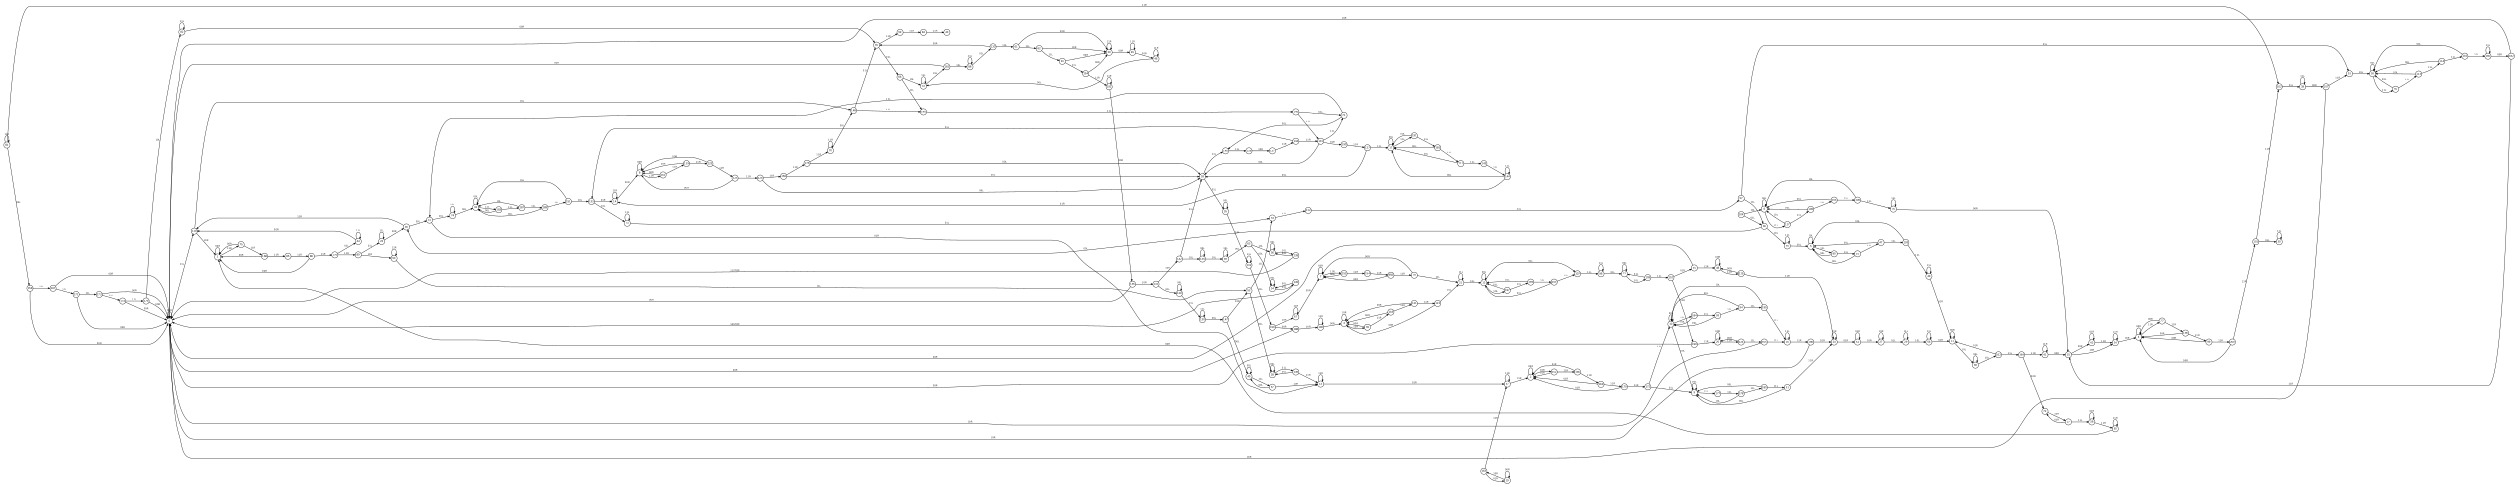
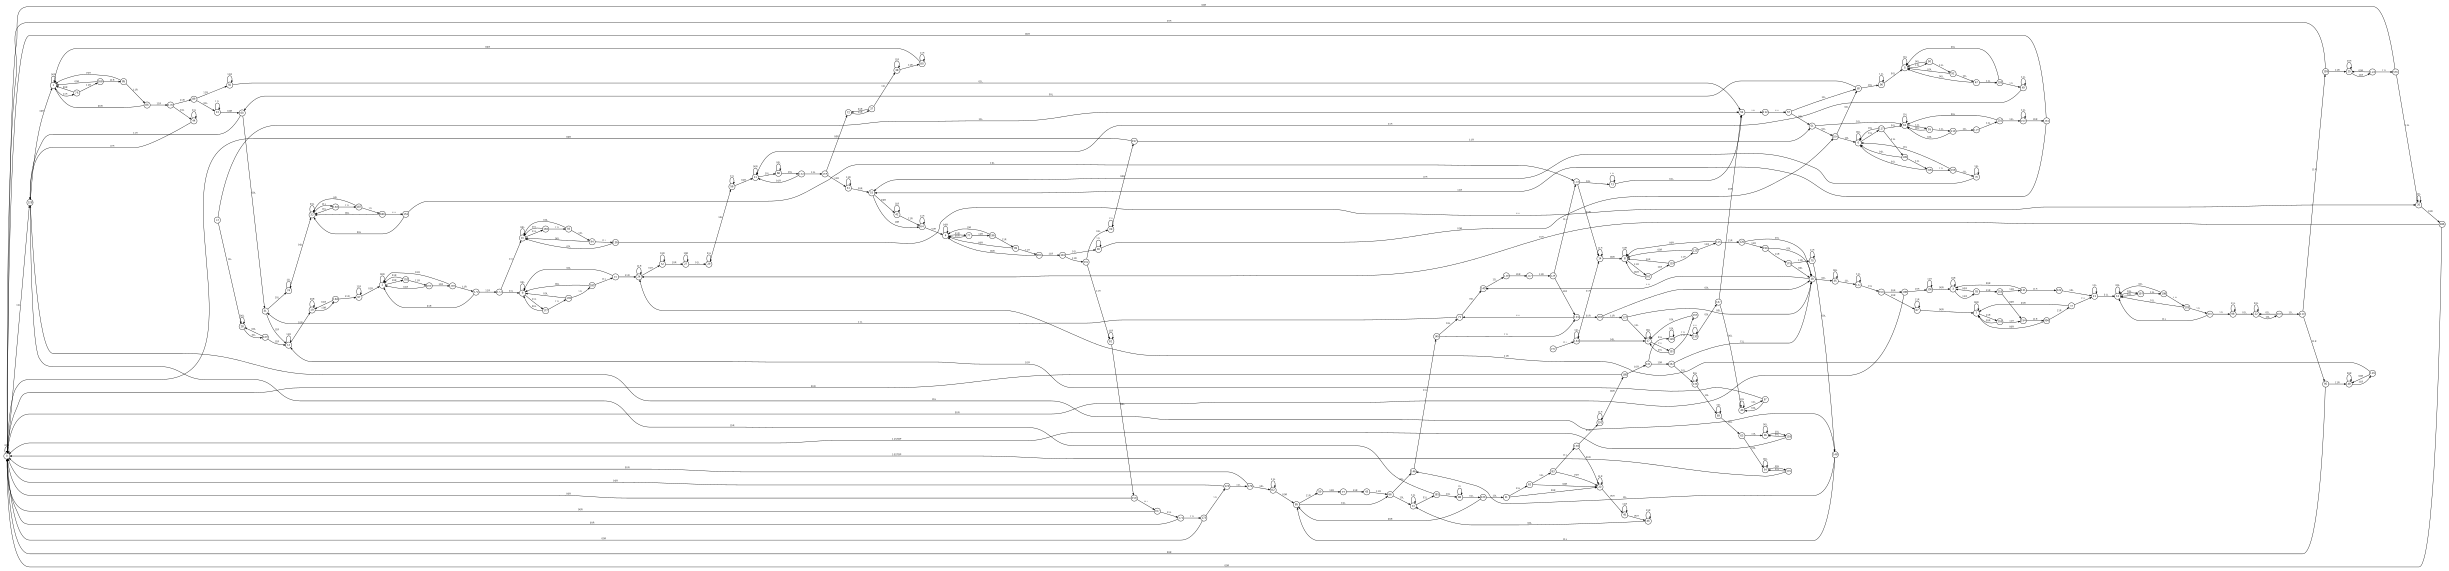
edge "81" -> "102": reversed
edge "181" -> "0": now "181" -> "128"
edge "114" -> "16": now "117" -> "16"
edge "85" -> "1": added, label "00R"
edge "51" -> "104": added, label "01L"
edge "131" -> "18": now "190" -> "18"
node "111": removed
edge "30" -> "104": added, label "00R"
edge "12" -> "107": reversed
edge "50" -> "53": now "50" -> "54"
edge "147" -> "53": now "147" -> "54"
edge "118" -> "3": now "118" -> "154"
edge "122" -> "3": removed, label "00R"
edge "10" -> "9": now "177" -> "9"
edge "13" -> "97": now "13" -> "19"
edge "43" -> "66": added, label "11R"
